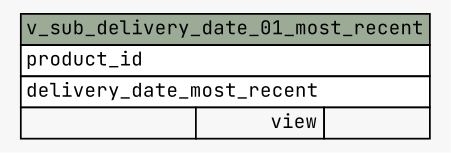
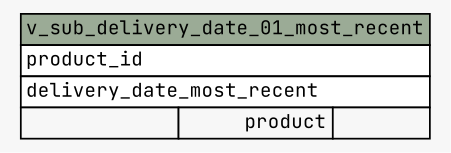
node "v_sub_delivery_date_01_most_recent": text "view" -> "product"
